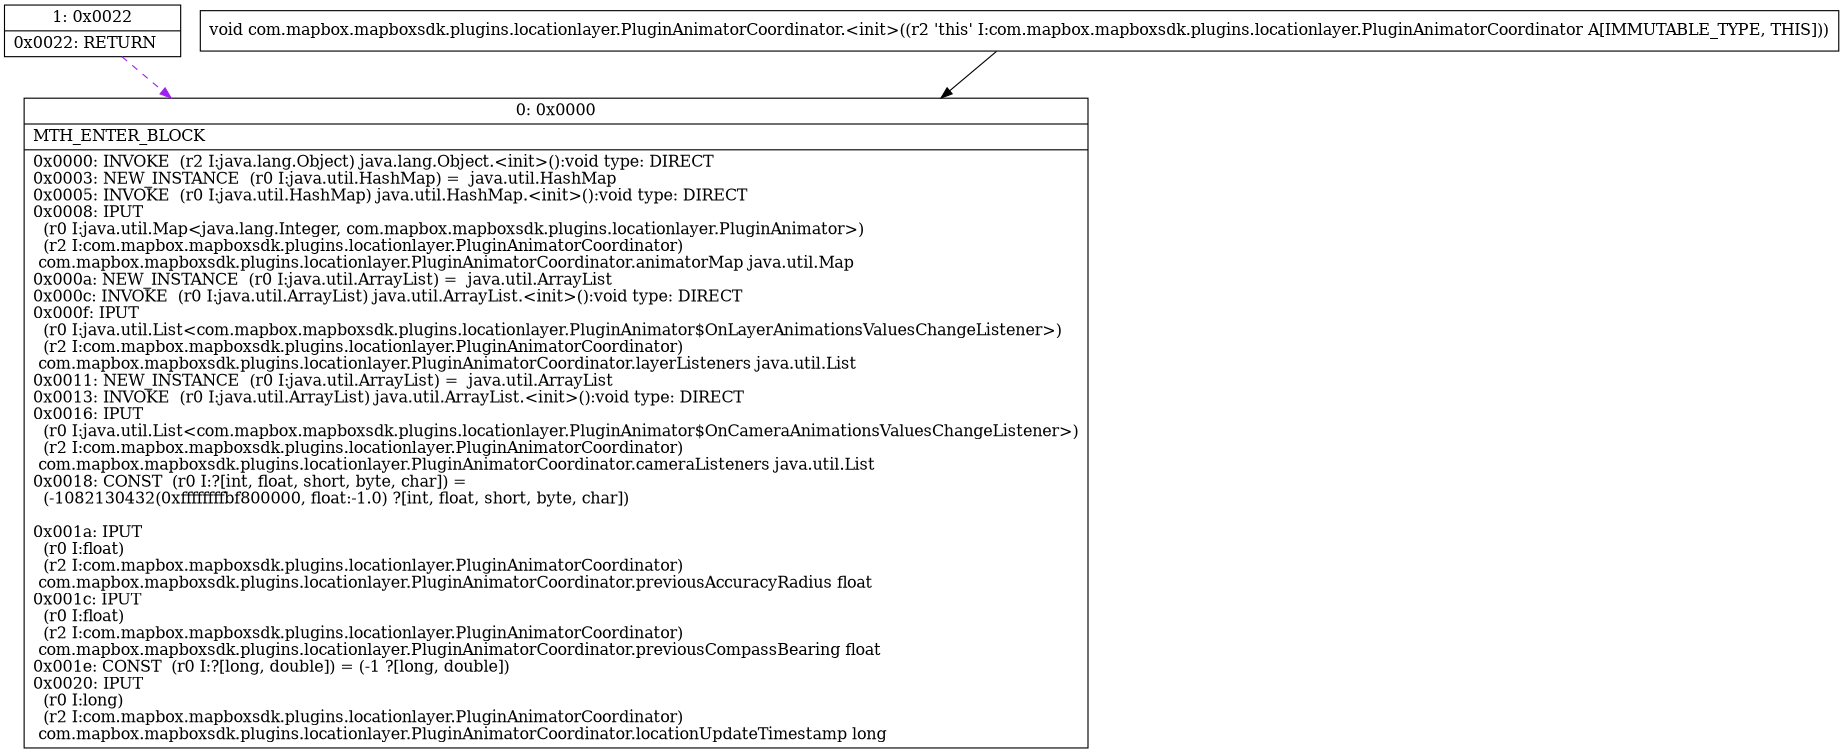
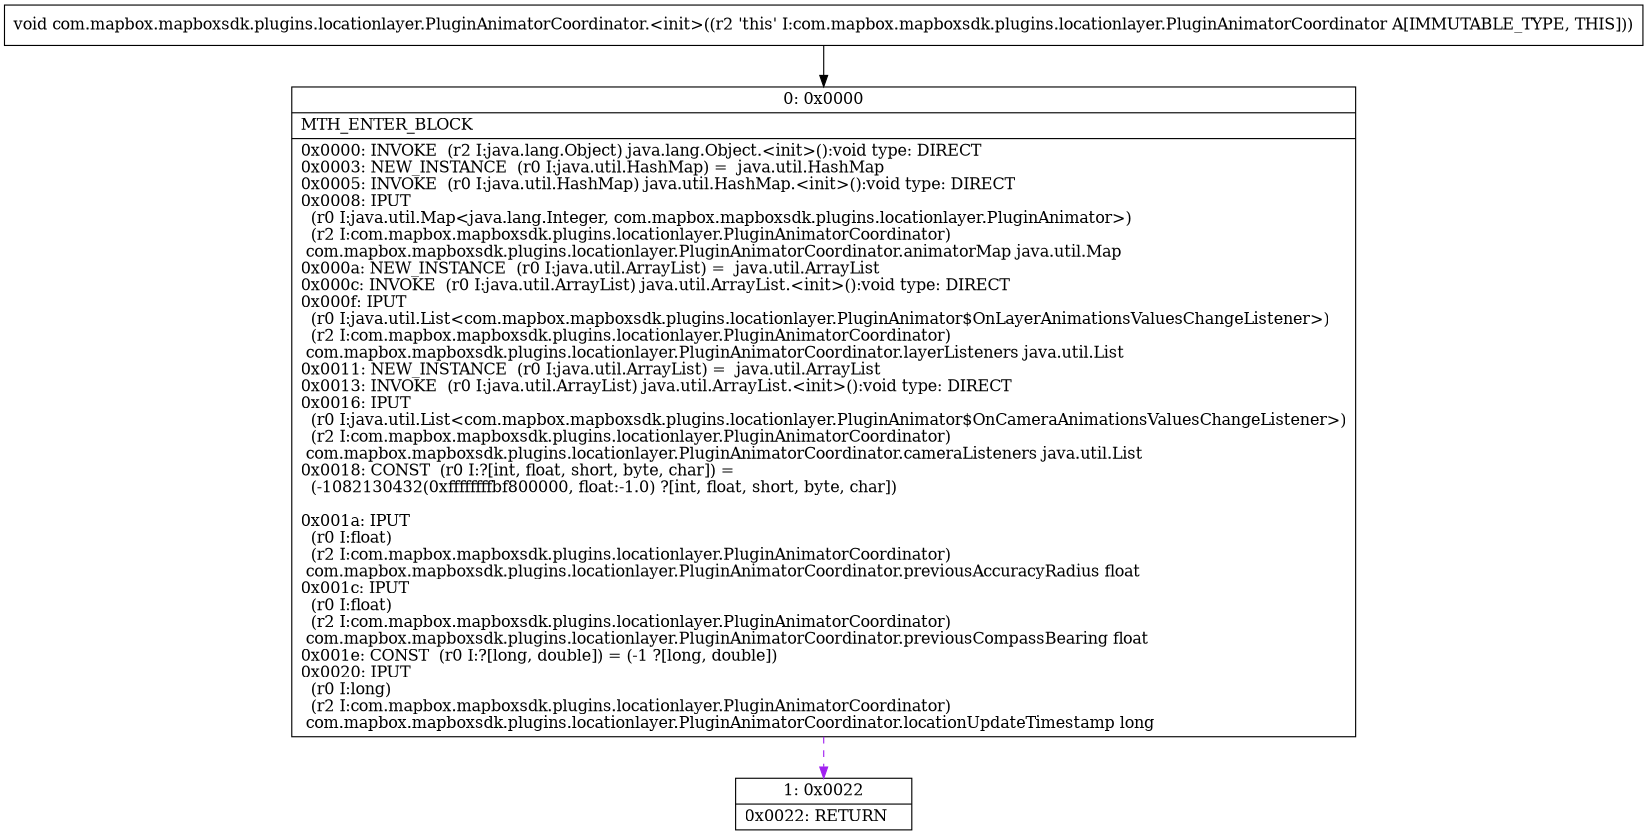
edge "1: 0x0022" -> "0: 0x0000": reversed
